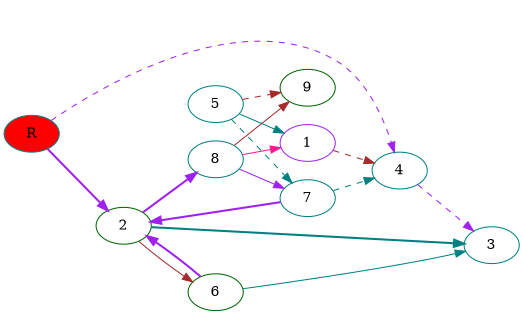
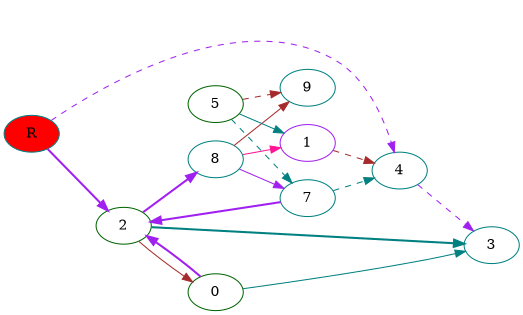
node "9": color darkgreen -> teal
node "5": color teal -> darkgreen
node "6": label "6" -> "0"
